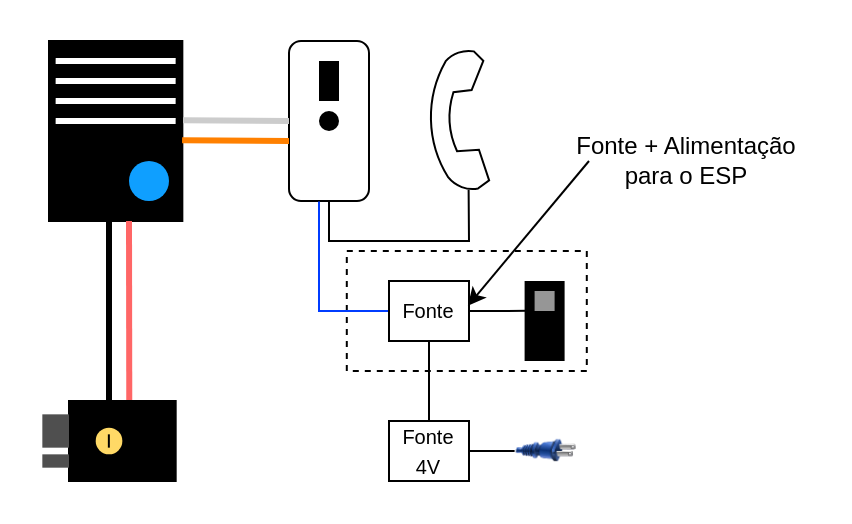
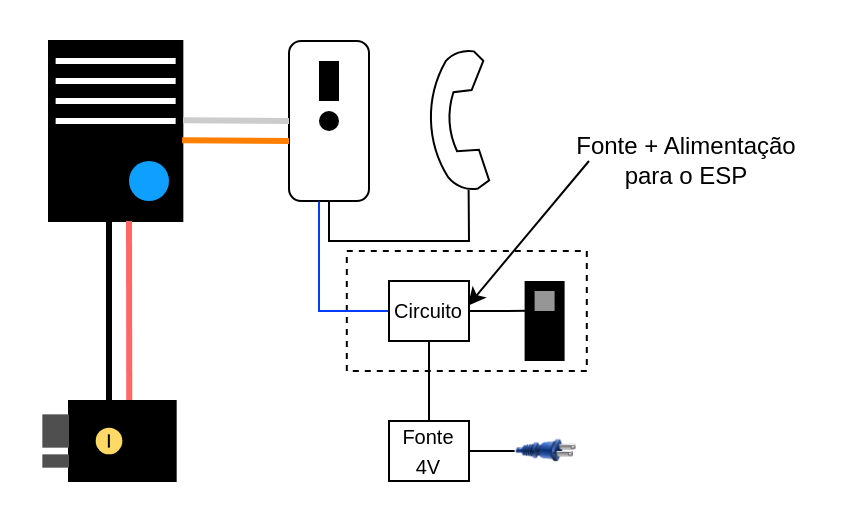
node "Fonte": label "Fonte" -> "Circuito"
